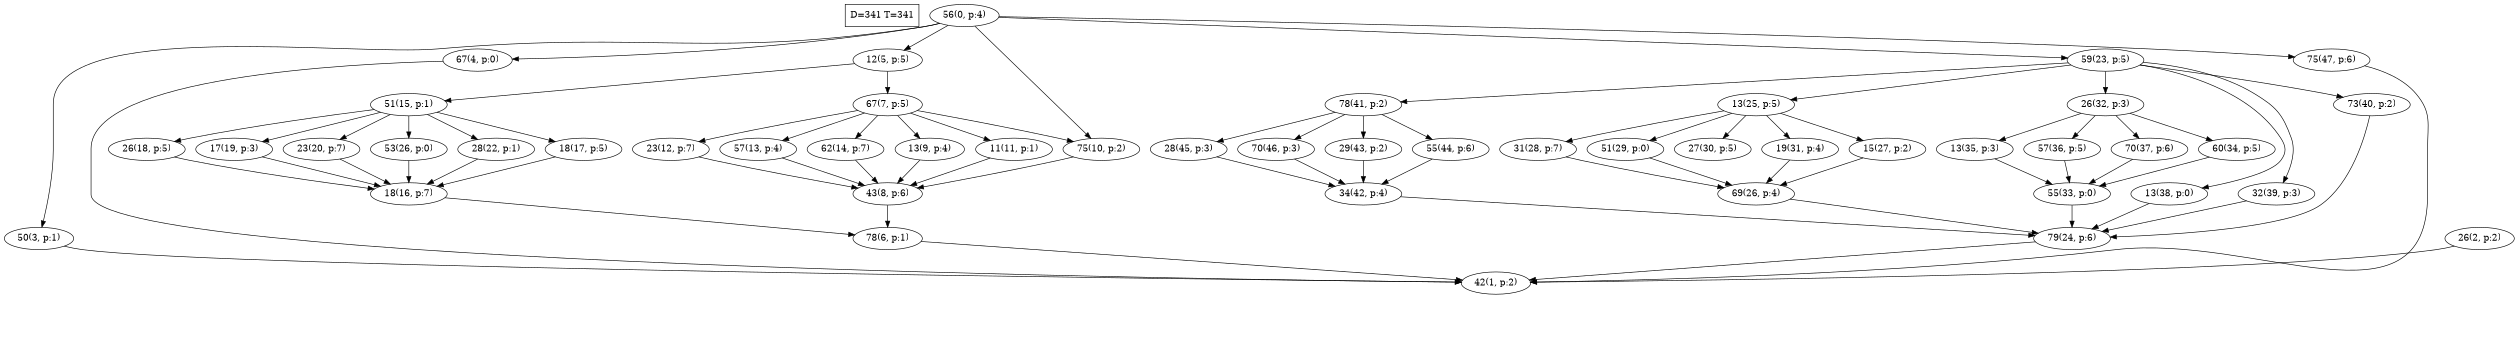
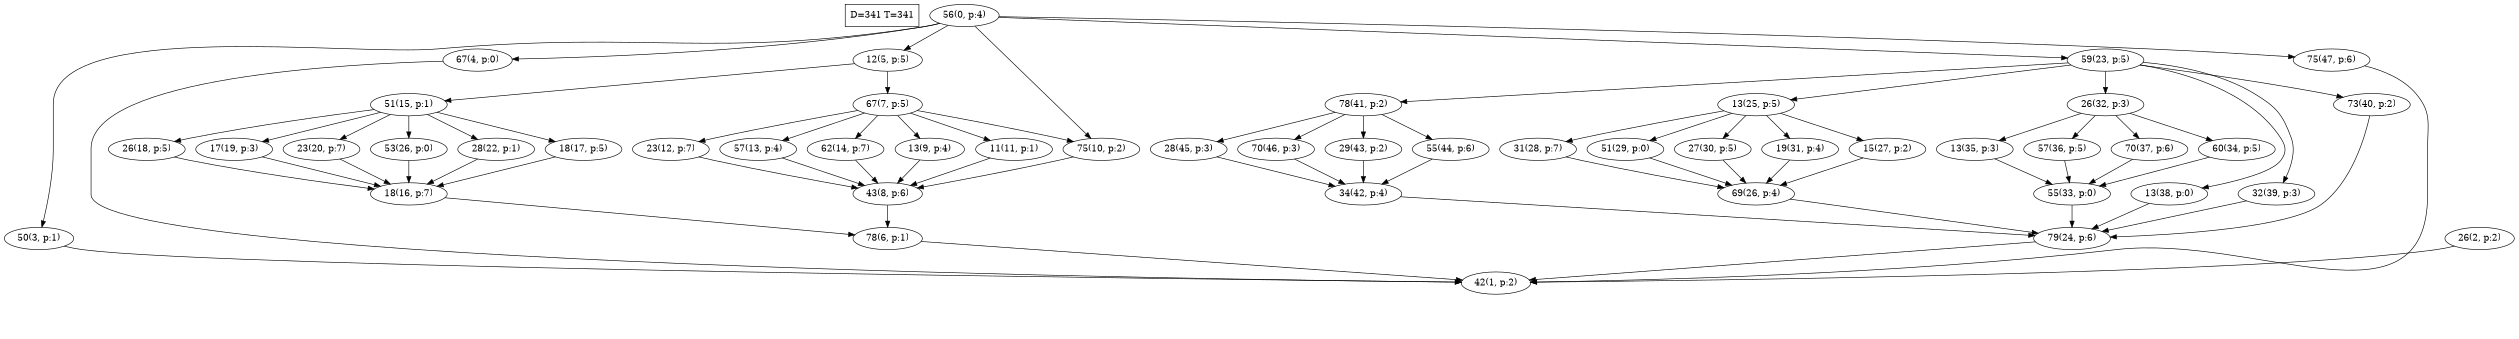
edge "27(30, p:5)" -> "69(26, p:4)": added
